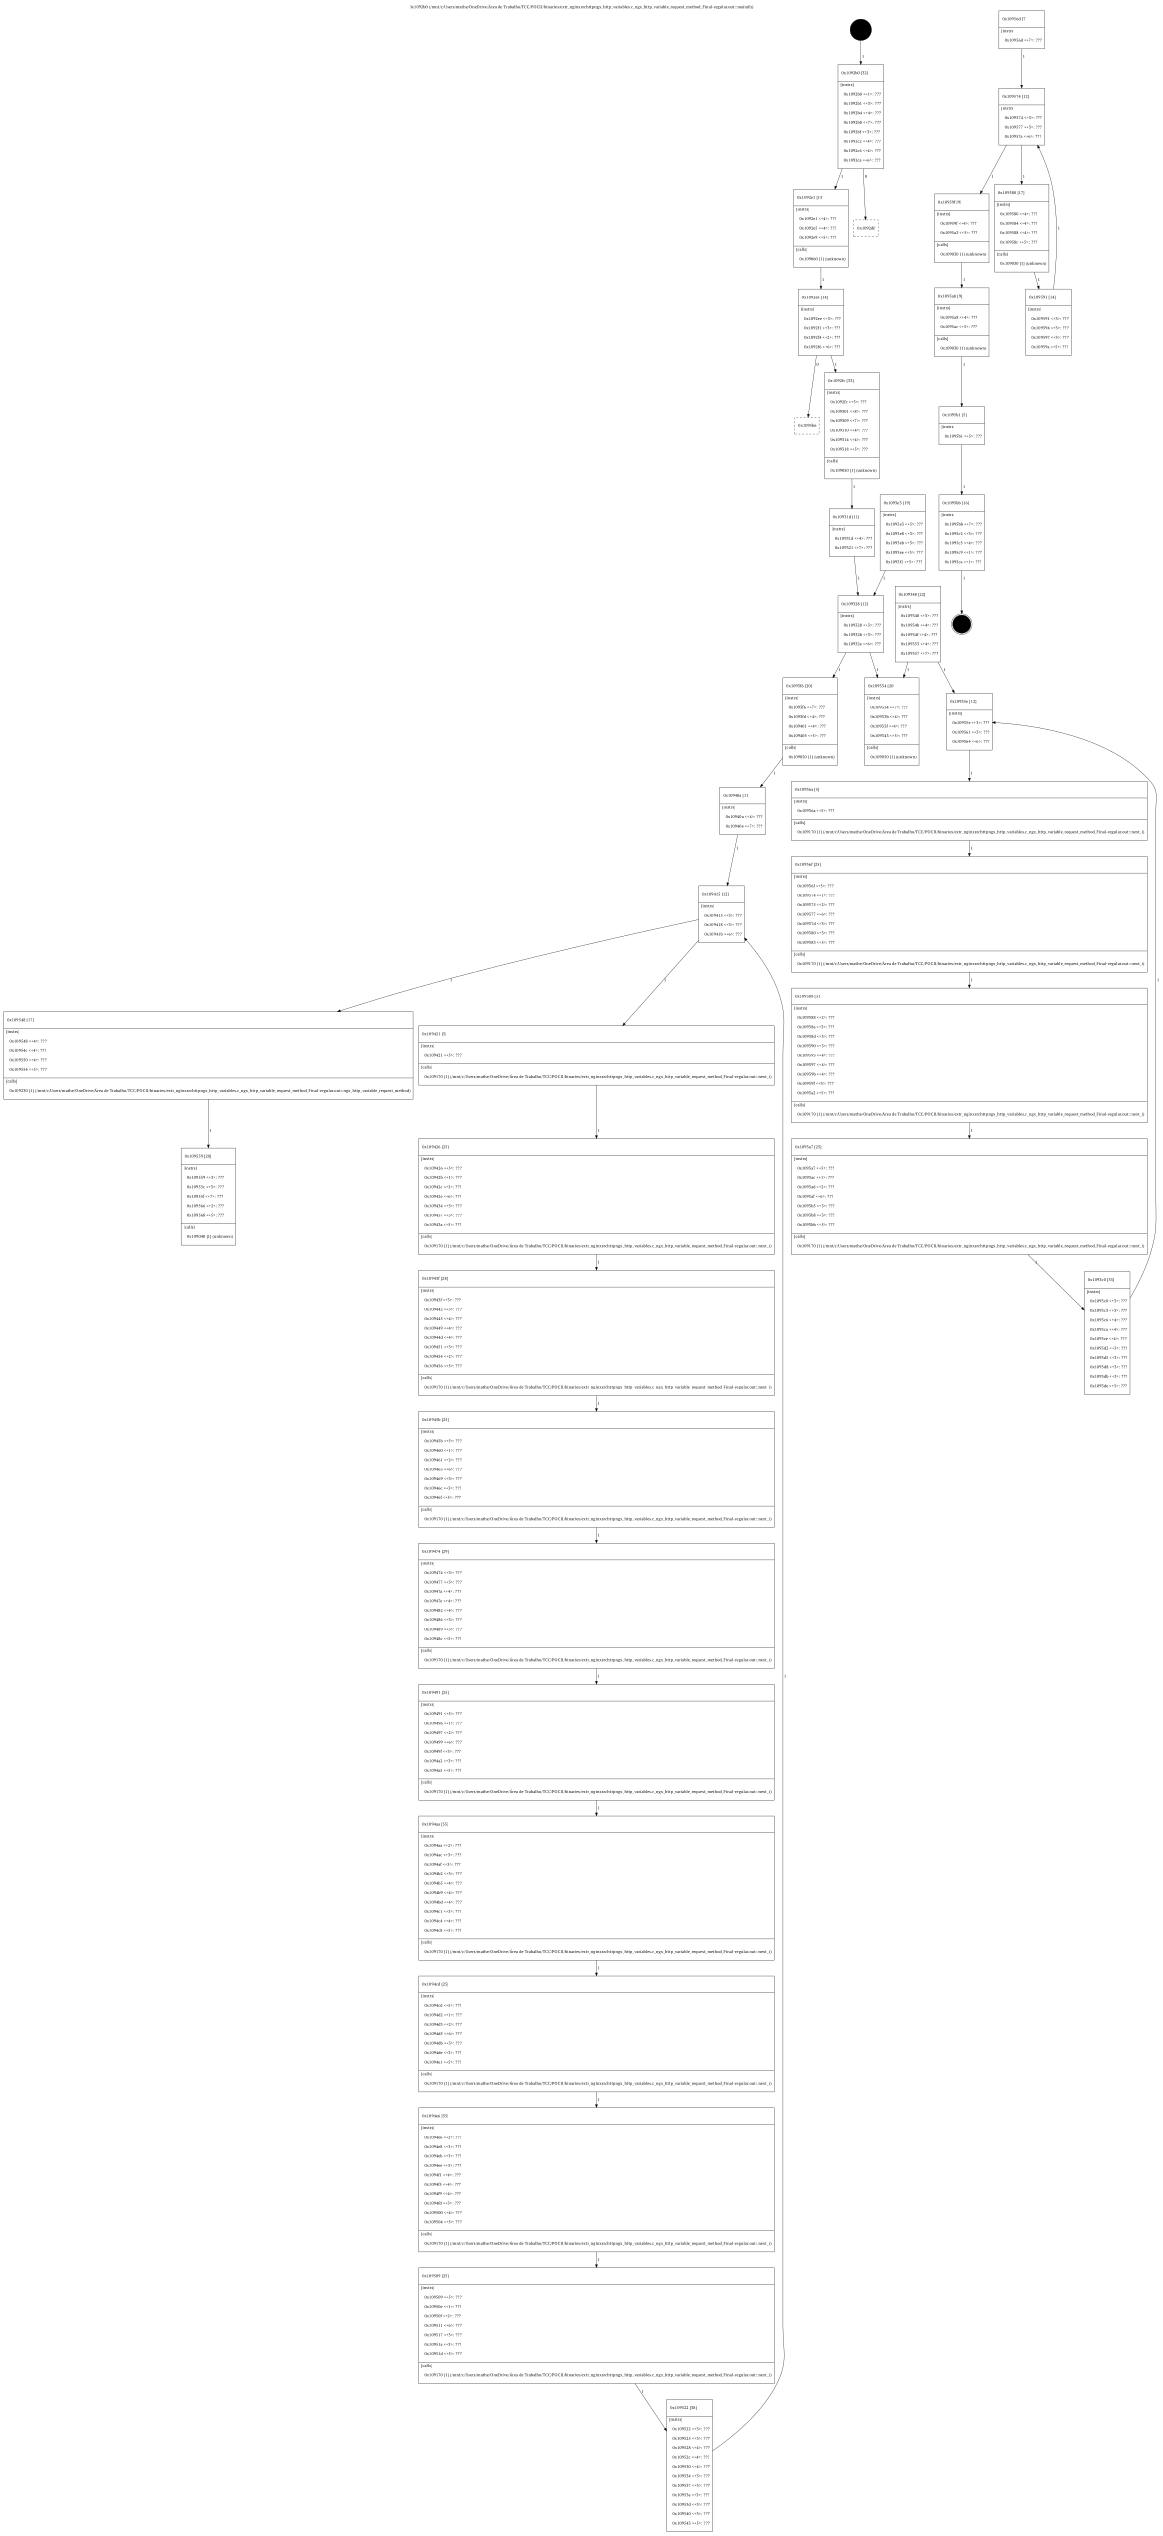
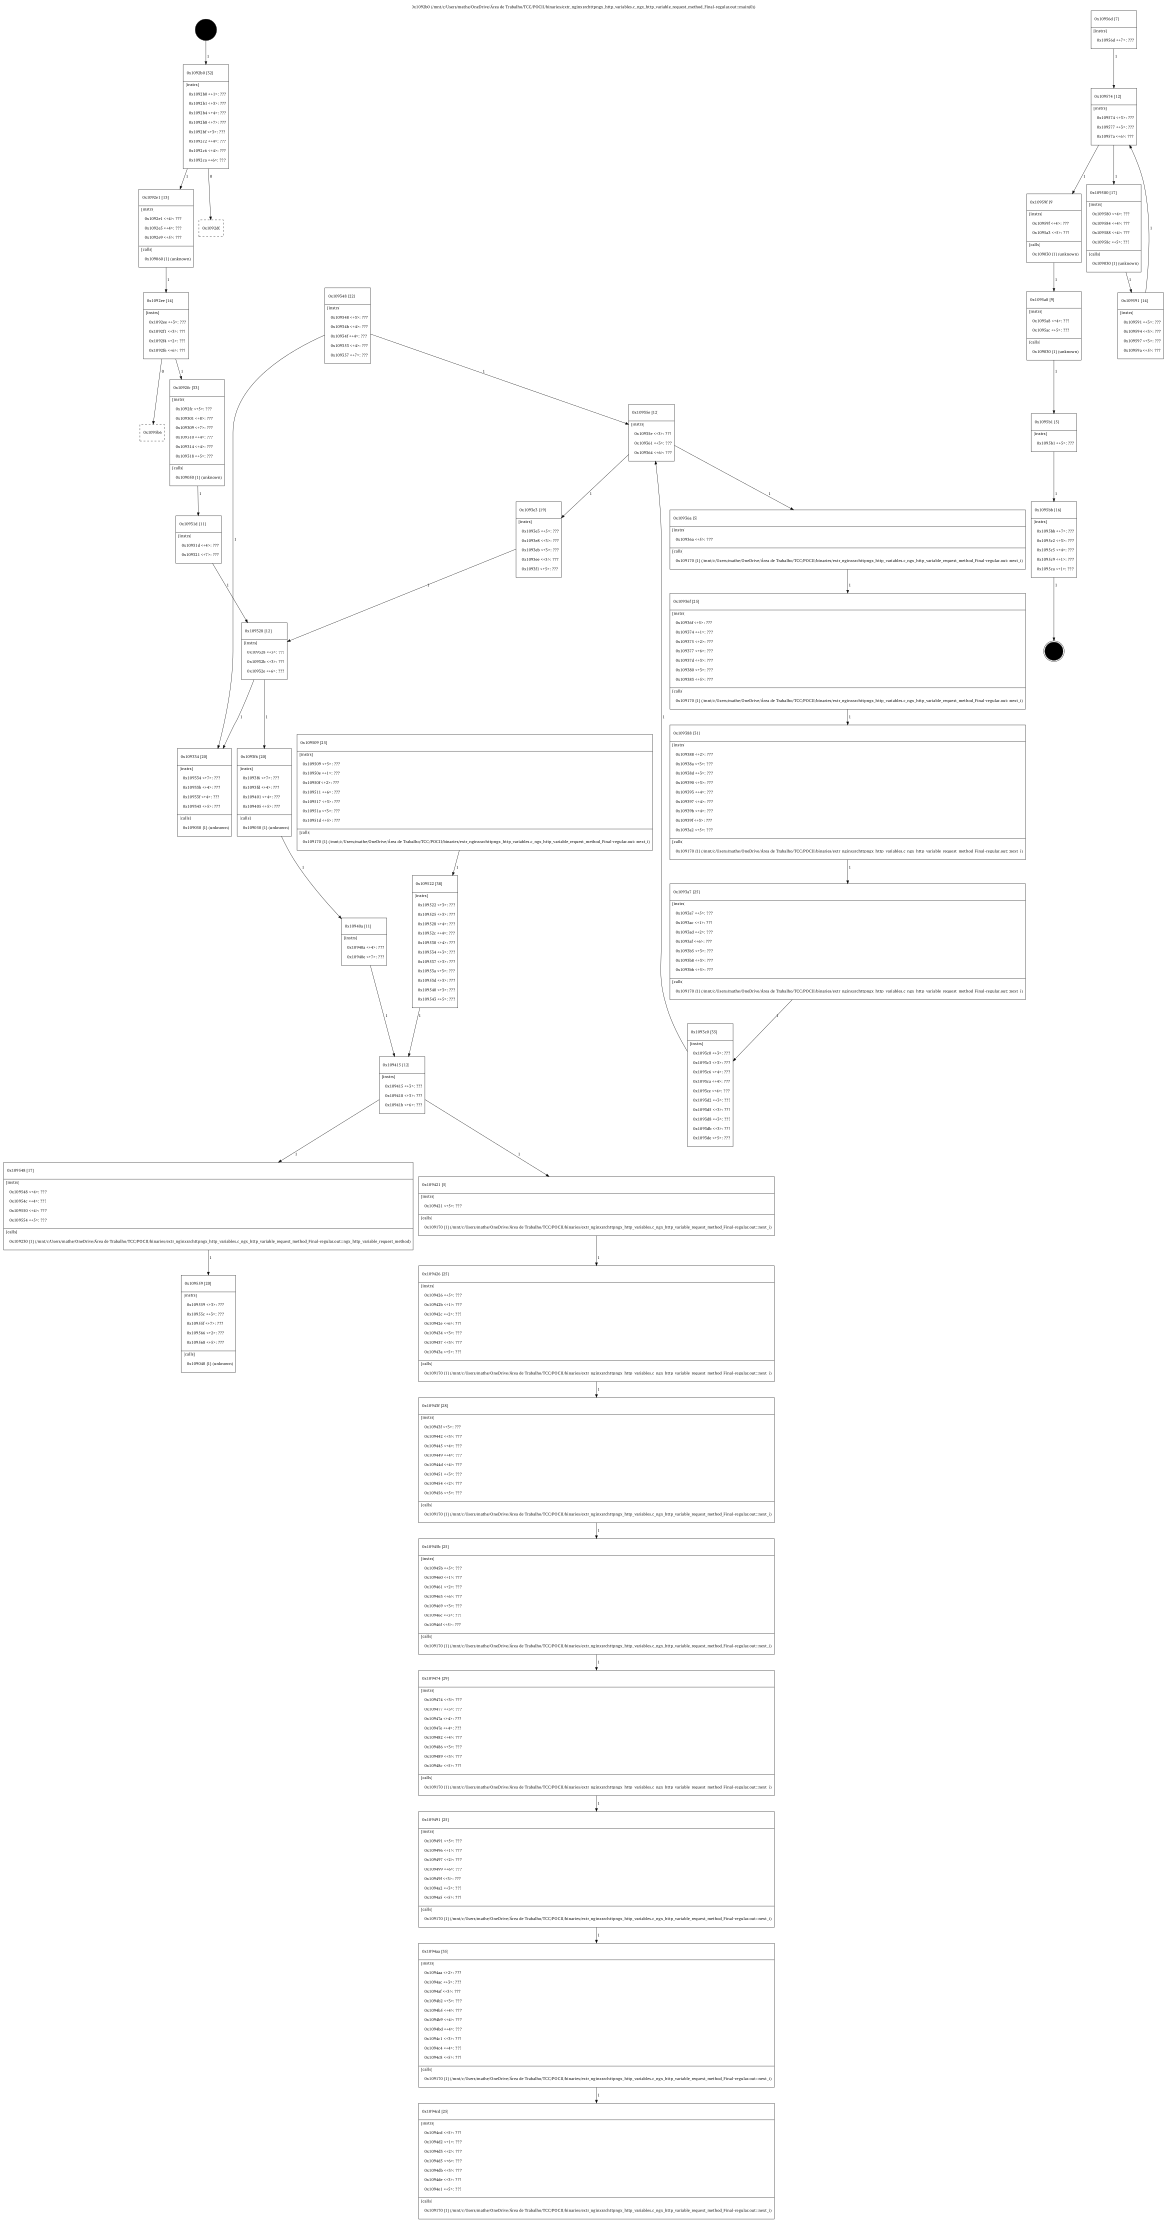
edge "0x10935e [12]" -> "0x1093e3 [19]": added, label "1"
node "0x1094e6 [35]": removed
